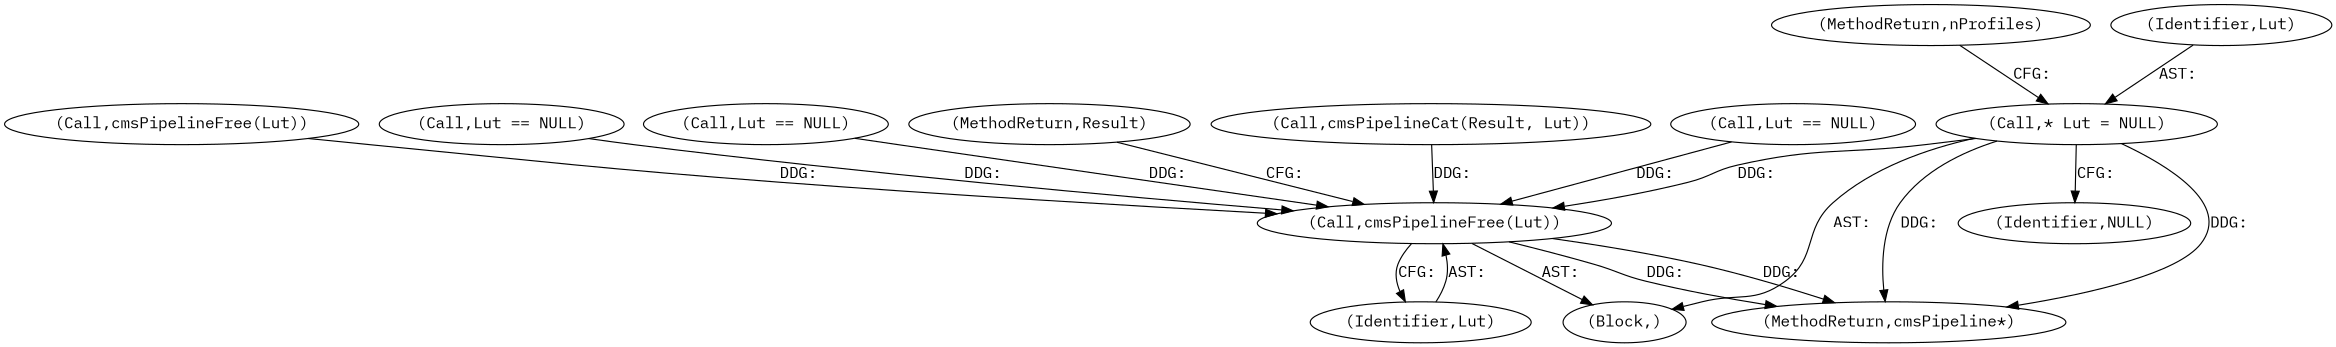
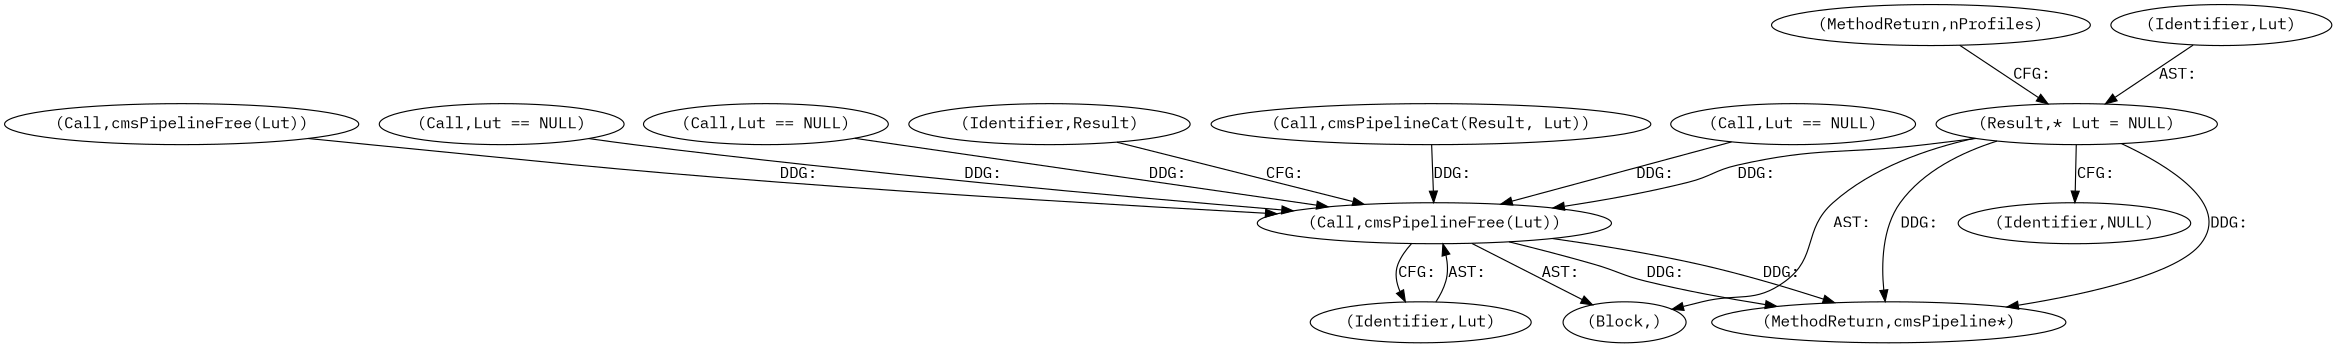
node "(MethodReturn,Result)": label "(MethodReturn,Result)" -> "(Identifier,Result)"
node "(Call,* Lut = NULL)": label "(Call,* Lut = NULL)" -> "(Result,* Lut = NULL)"
